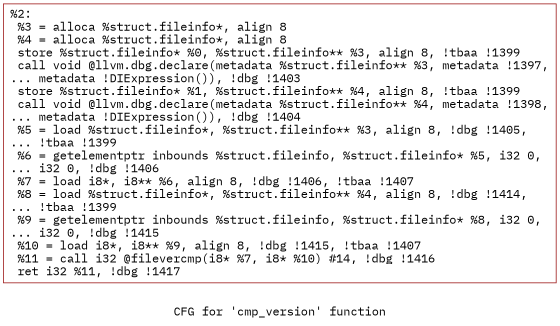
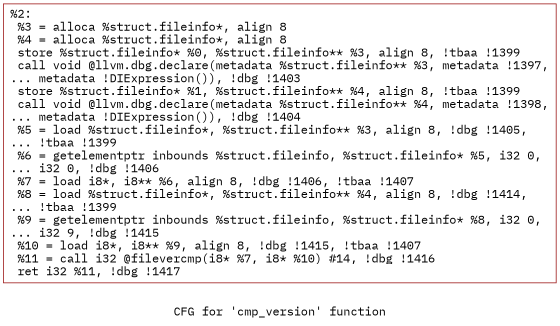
node "%2:": text "... i32 0, !dbg !1415" -> "... i32 9, !dbg !1415"
